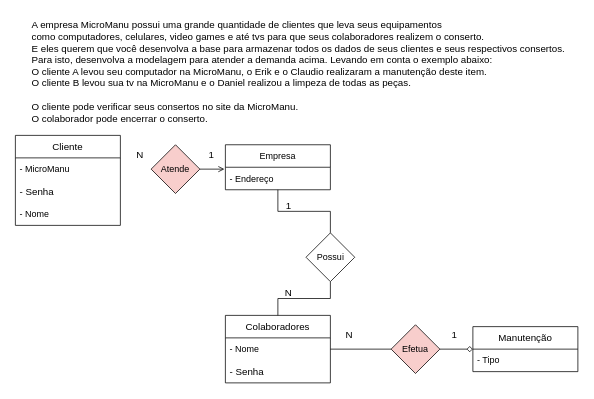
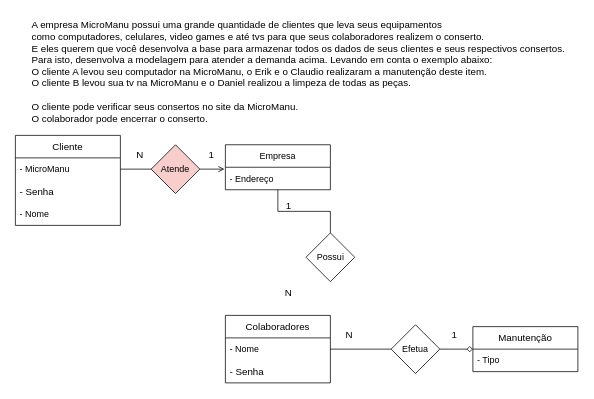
edge "- MicroManu" -- "Atende": added
edge "Possui" -- "Colaboradores": removed
node "Efetua": fillcolor #f8cecc -> #ffffff
